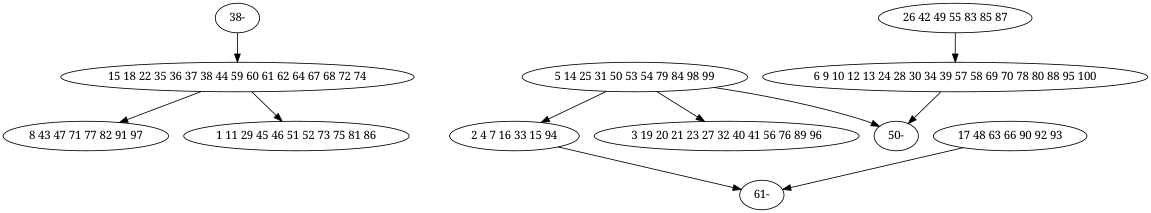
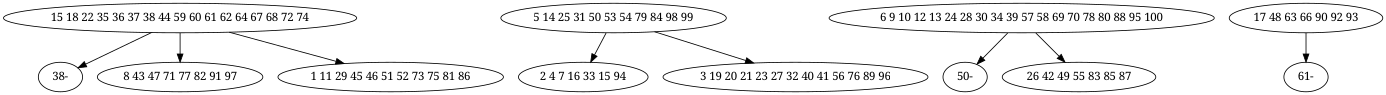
edge "38-" -> "15 18 22 35 36 37 38 44 59 60 61 62 64 67 68 72 74": reversed
edge "26 42 49 55 83 85 87" -> "6 9 10 12 13 24 28 30 34 39 57 58 69 70 78 80 88 95 100": reversed
edge "5 14 25 31 50 53 54 79 84 98 99" -> "50-": removed
edge "2 4 7 16 33 15 94" -> "61-": removed
